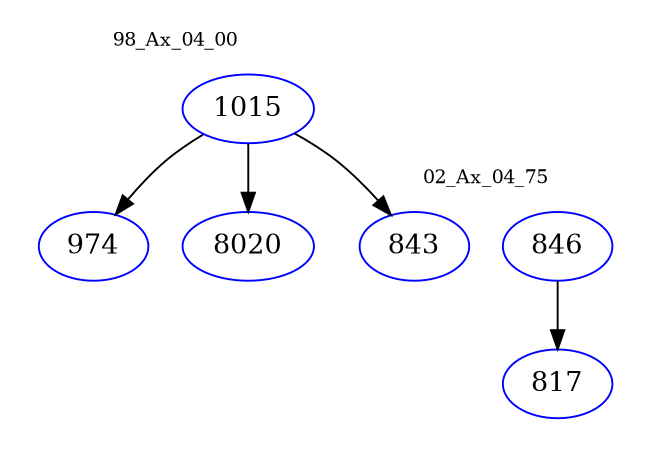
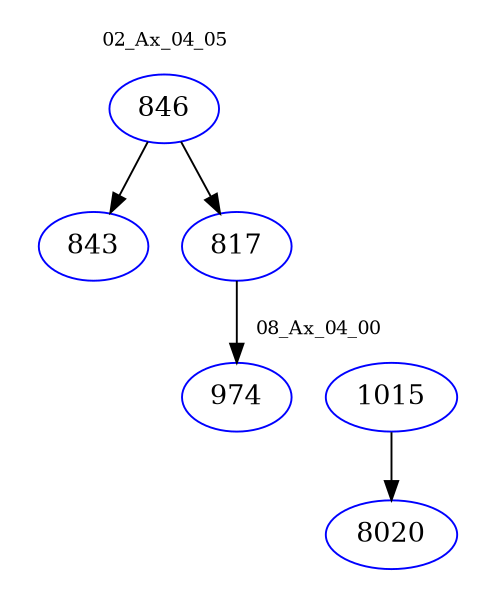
cluster "98_Ax_04_00": label "98_Ax_04_00" -> "08_Ax_04_00"
edge "1015" -> "974": now "817" -> "974"
edge "1015" -> "843": now "846" -> "843"
cluster "02_Ax_04_75": label "02_Ax_04_75" -> "02_Ax_04_05"
